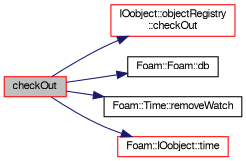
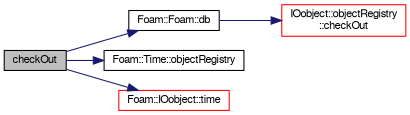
edge "checkOut" -> "IOobject::objectRegistry ::checkOut": now "Foam::Foam::db" -> "IOobject::objectRegistry ::checkOut"
node "checkOut": color red -> black
node "Foam::Time::removeWatch": label "Foam::Time::removeWatch" -> "Foam::Time::objectRegistry"
